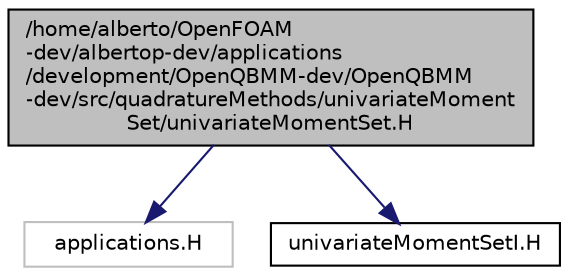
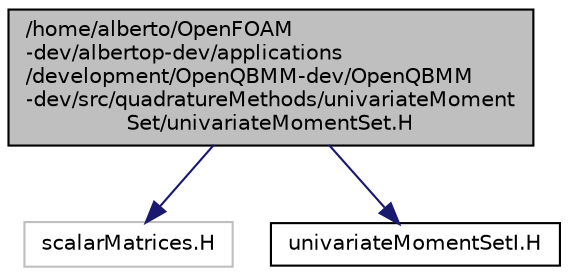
node "applications.H": label "applications.H" -> "scalarMatrices.H"
